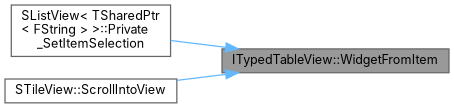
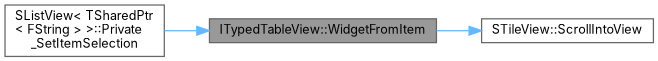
edge "STileView::ScrollIntoView" -> "ITypedTableView::WidgetFromItem": reversed
